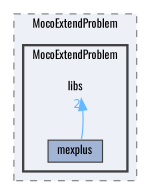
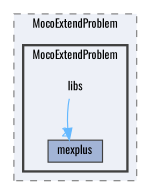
edge "mexplus" -> "libs": reversed
